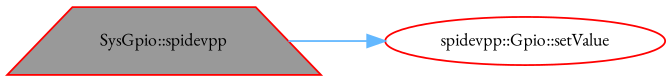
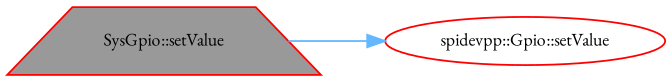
node "SysGpio::spidevpp": label "SysGpio::spidevpp" -> "SysGpio::setValue"
